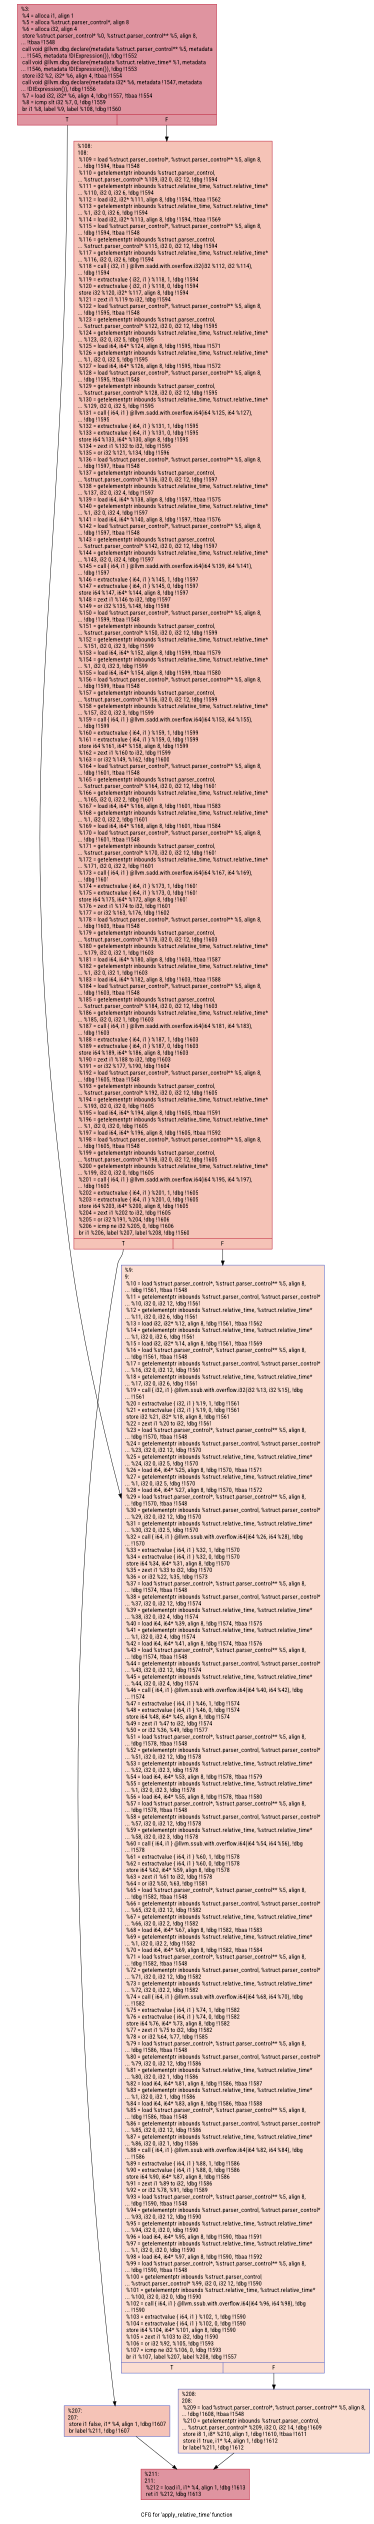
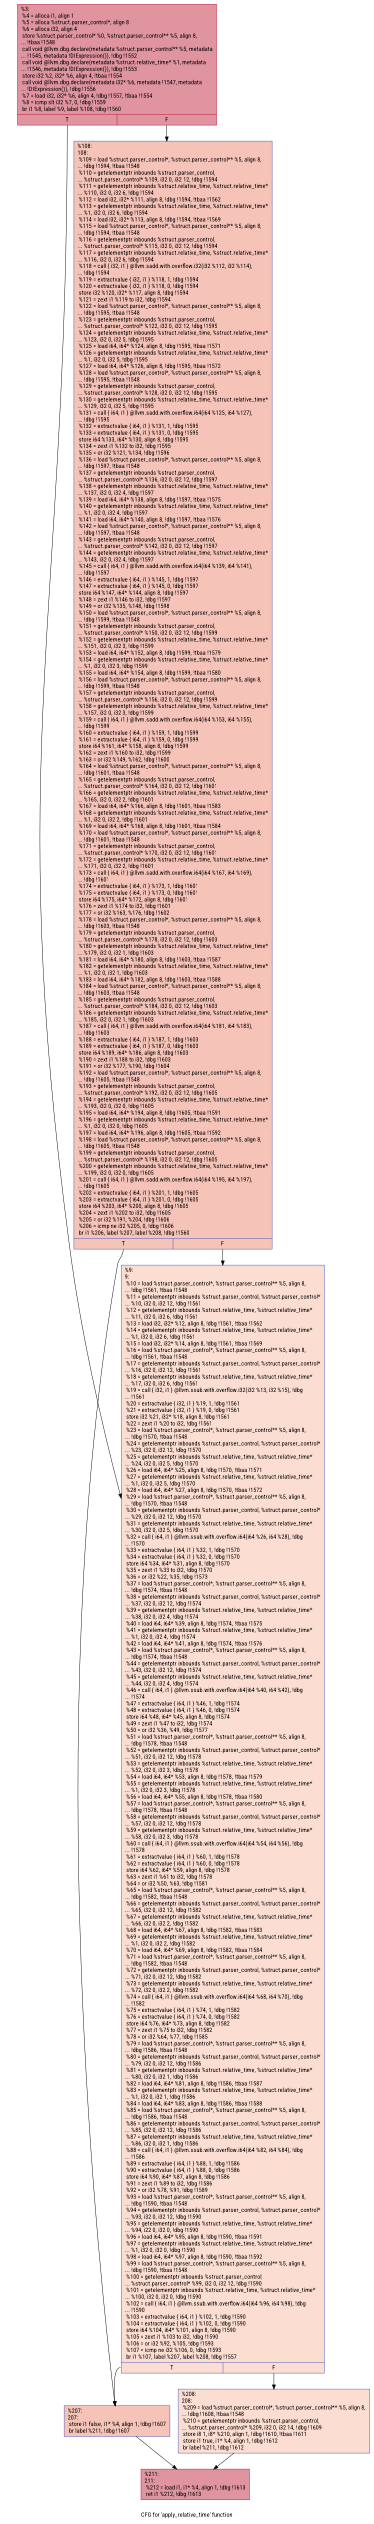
node "%108:": color #b70d28ff -> #3d50c3ff
node "%9:": text "... %94, i32 0, i32 0, !dbg !1590" -> "... %94, i22 0, i32 0, !dbg !1590"
edge "%9:" -> "%207:": added
